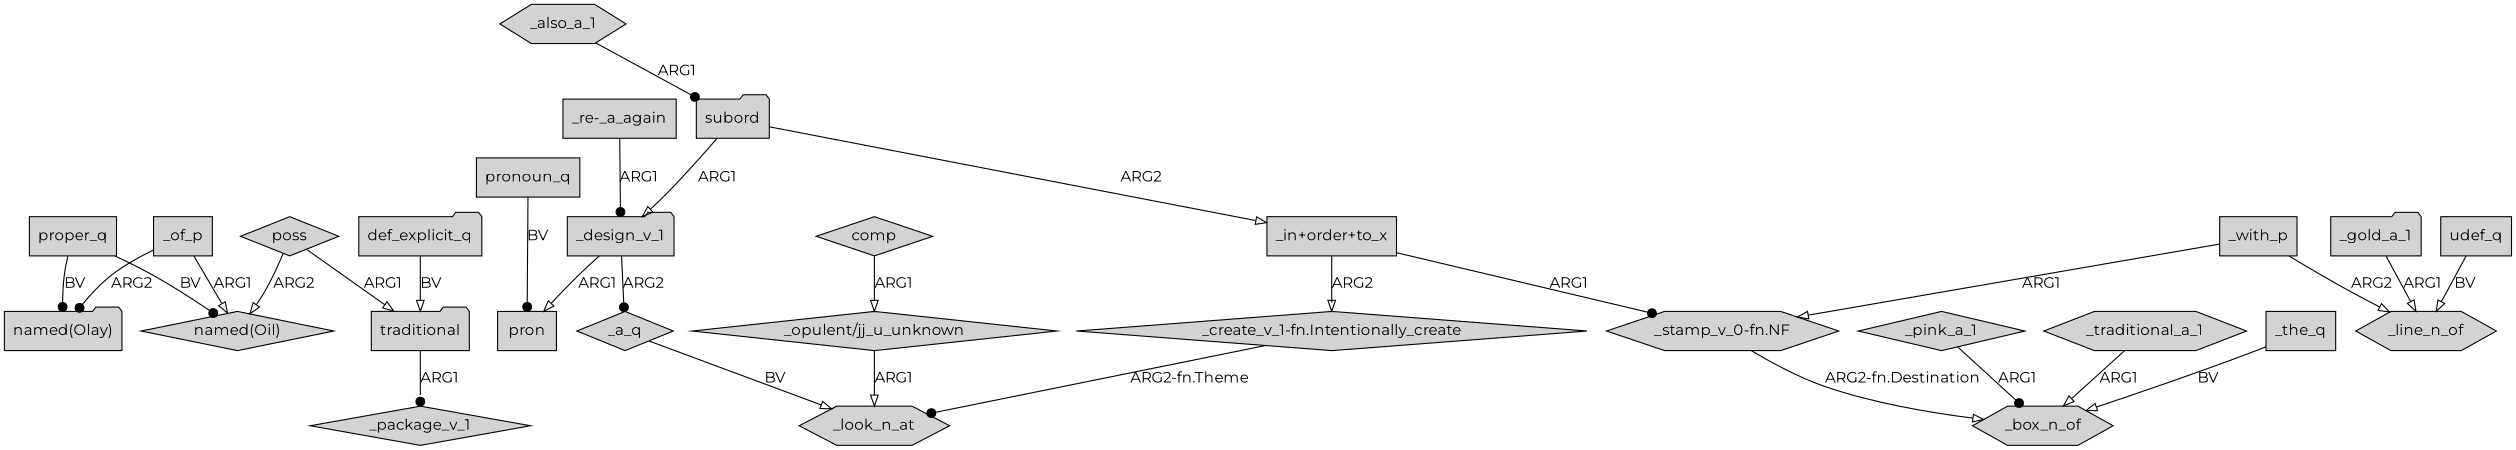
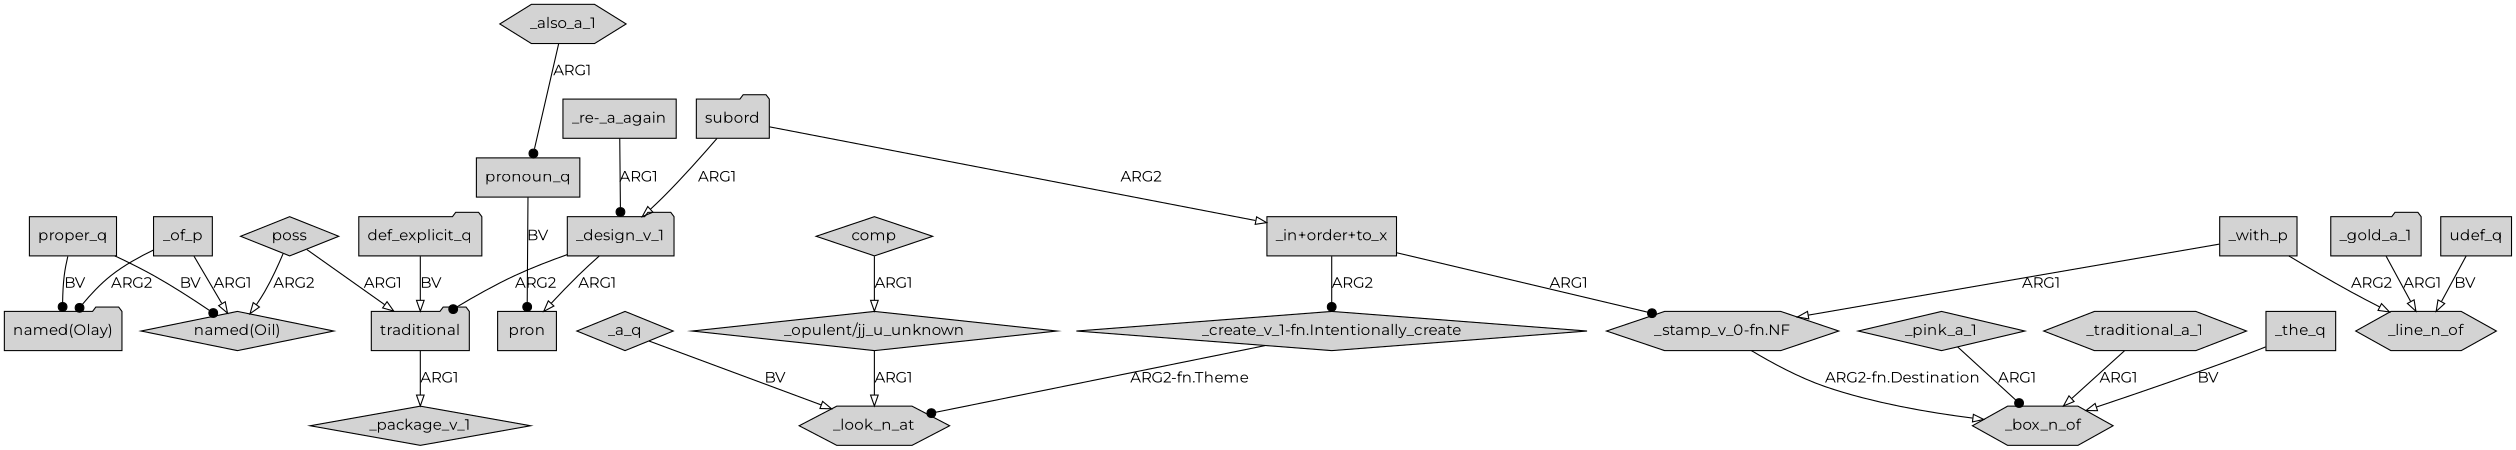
edge "_also_a_1" -> "subord": now "_also_a_1" -> "pronoun_q"
edge "_design_v_1" -> "_a_q": now "_design_v_1" -> "traditional"
edge "_in+order+to_x" -> "_create_v_1-fn.Intentionally_create": arrowhead onormal -> dot
edge "traditional" -> "_package_v_1": arrowhead dot -> onormal
